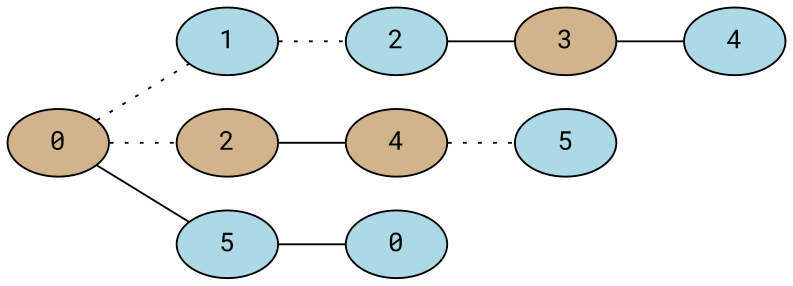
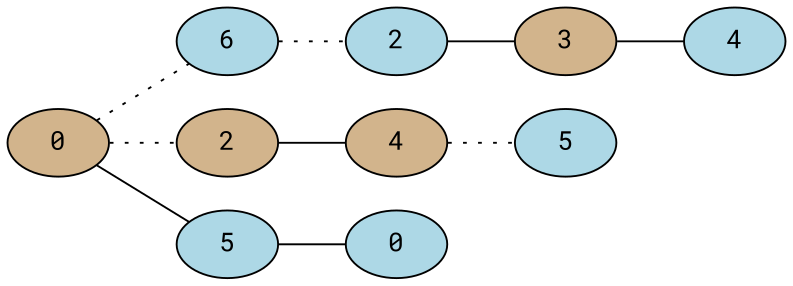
node "1": label "1" -> "6"
